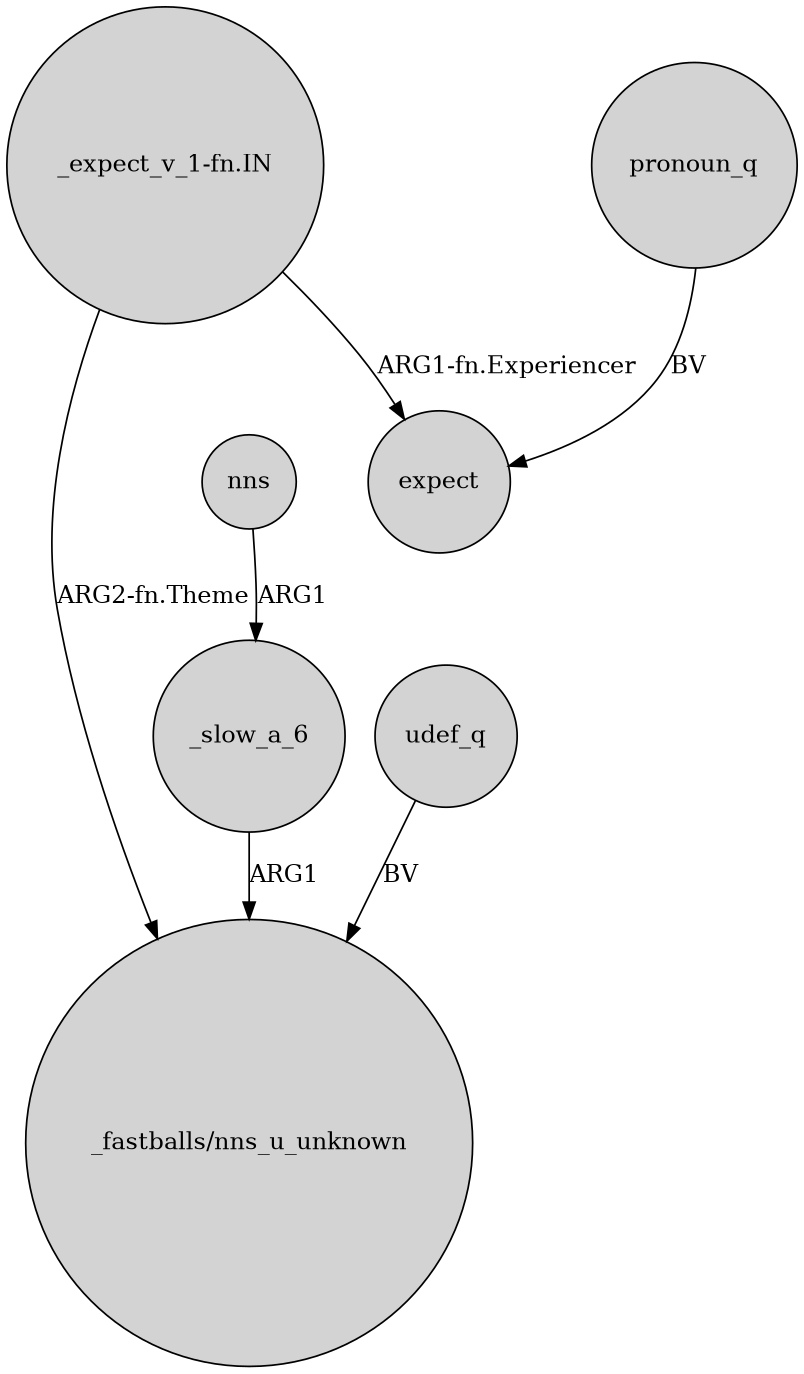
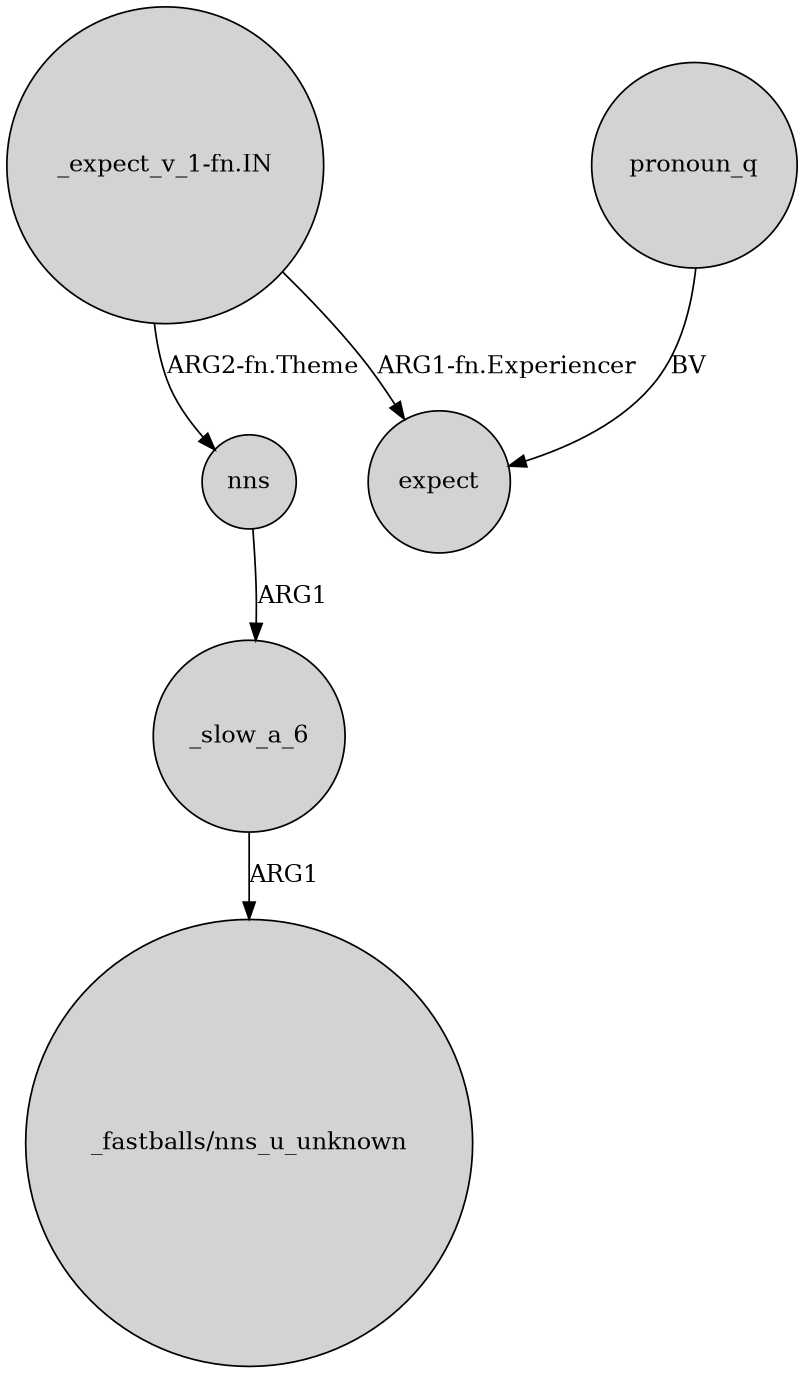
edge "_expect_v_1-fn.IN" -> "_fastballs/nns_u_unknown": now "_expect_v_1-fn.IN" -> "nns"
node "udef_q": removed
